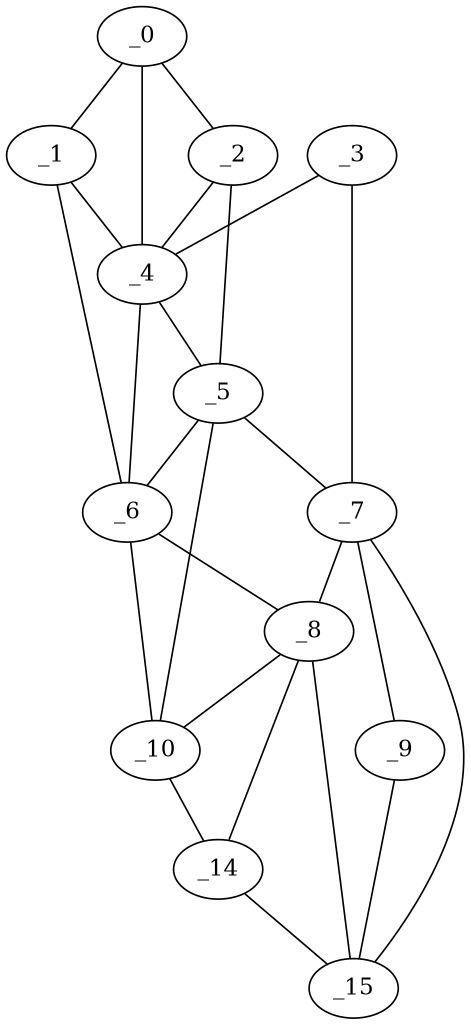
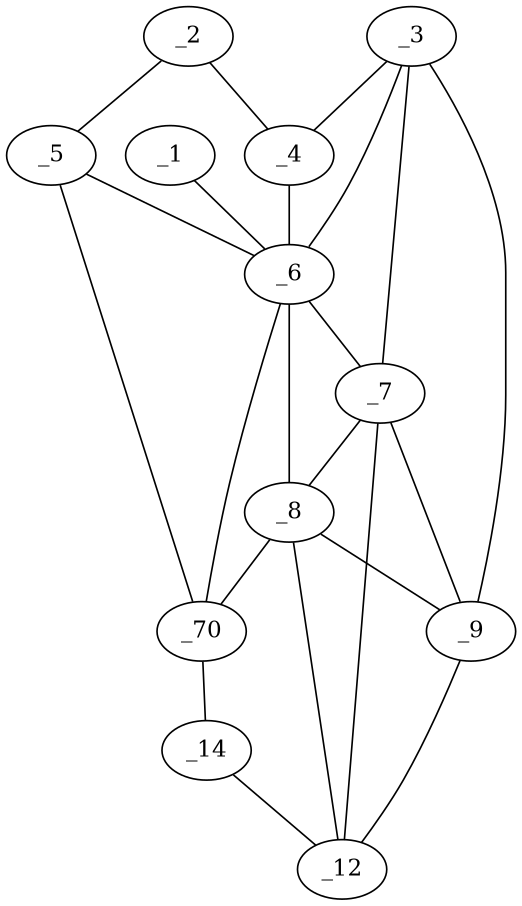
node "_0": removed
edge "_3" -- "_6": added
edge "_1" -- "_4": removed
edge "_3" -- "_9": added
edge "_4" -- "_5": removed
edge "_5" -- "_7": now "_6" -- "_7"
node "_10": label "_10" -> "_70"
edge "_8" -- "_14": now "_8" -- "_9"
node "_15": label "_15" -> "_12"
